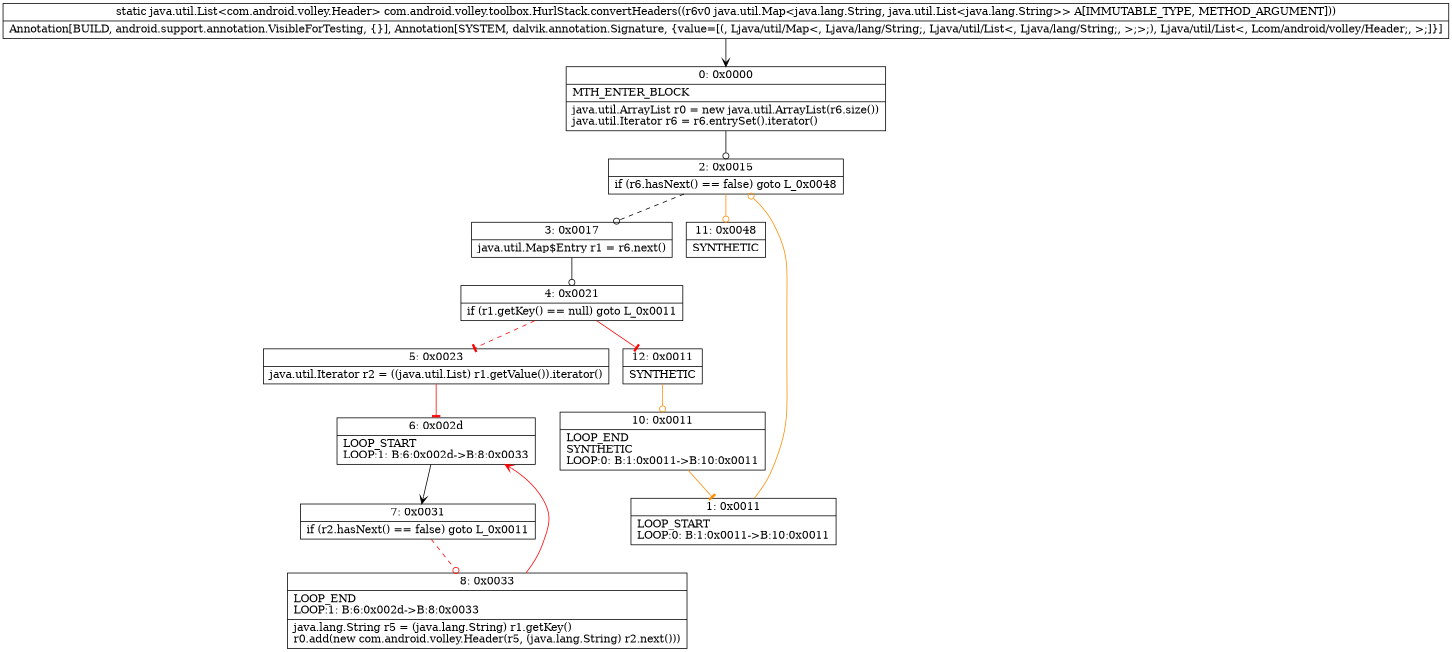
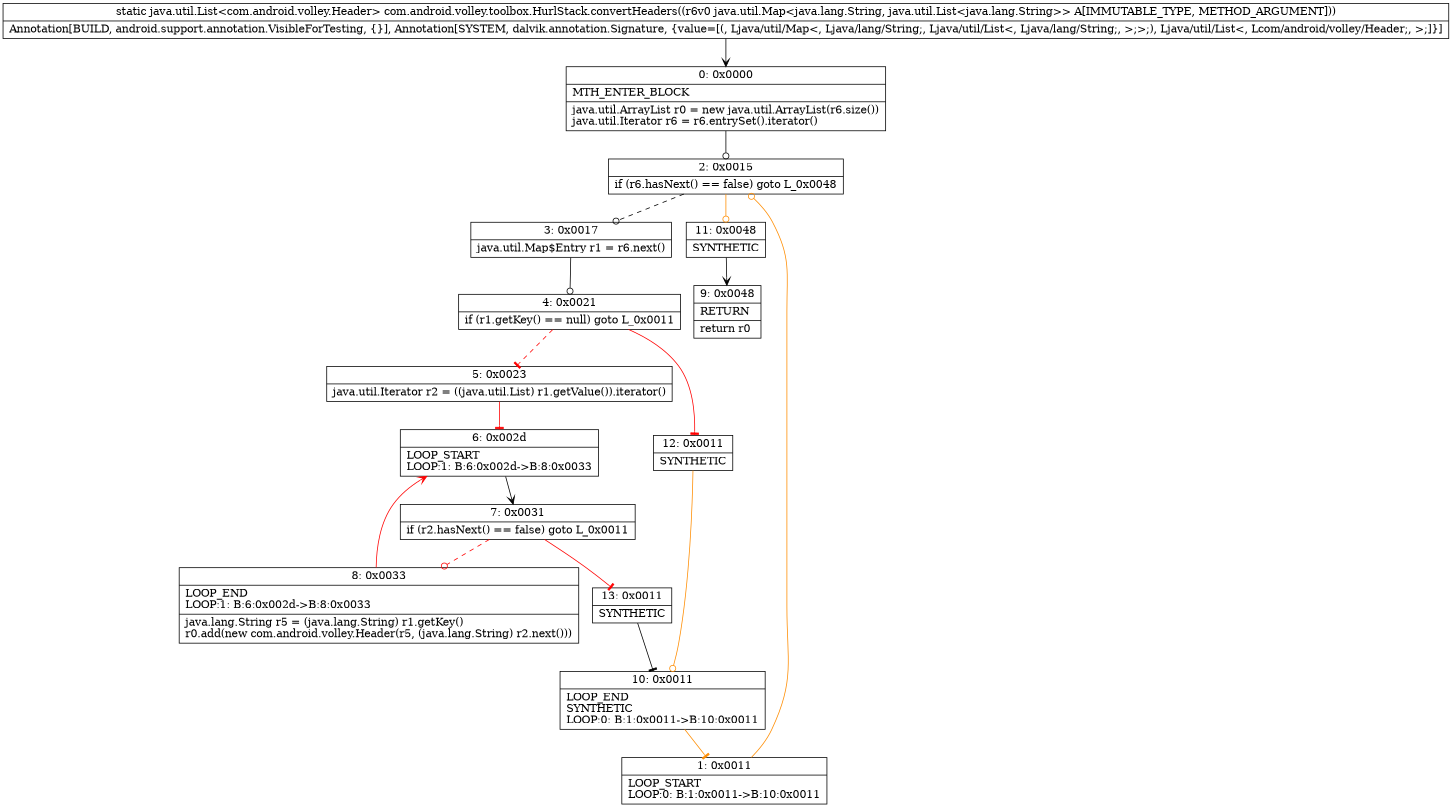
node "9: 0x0048": added
node "13: 0x0011": added
